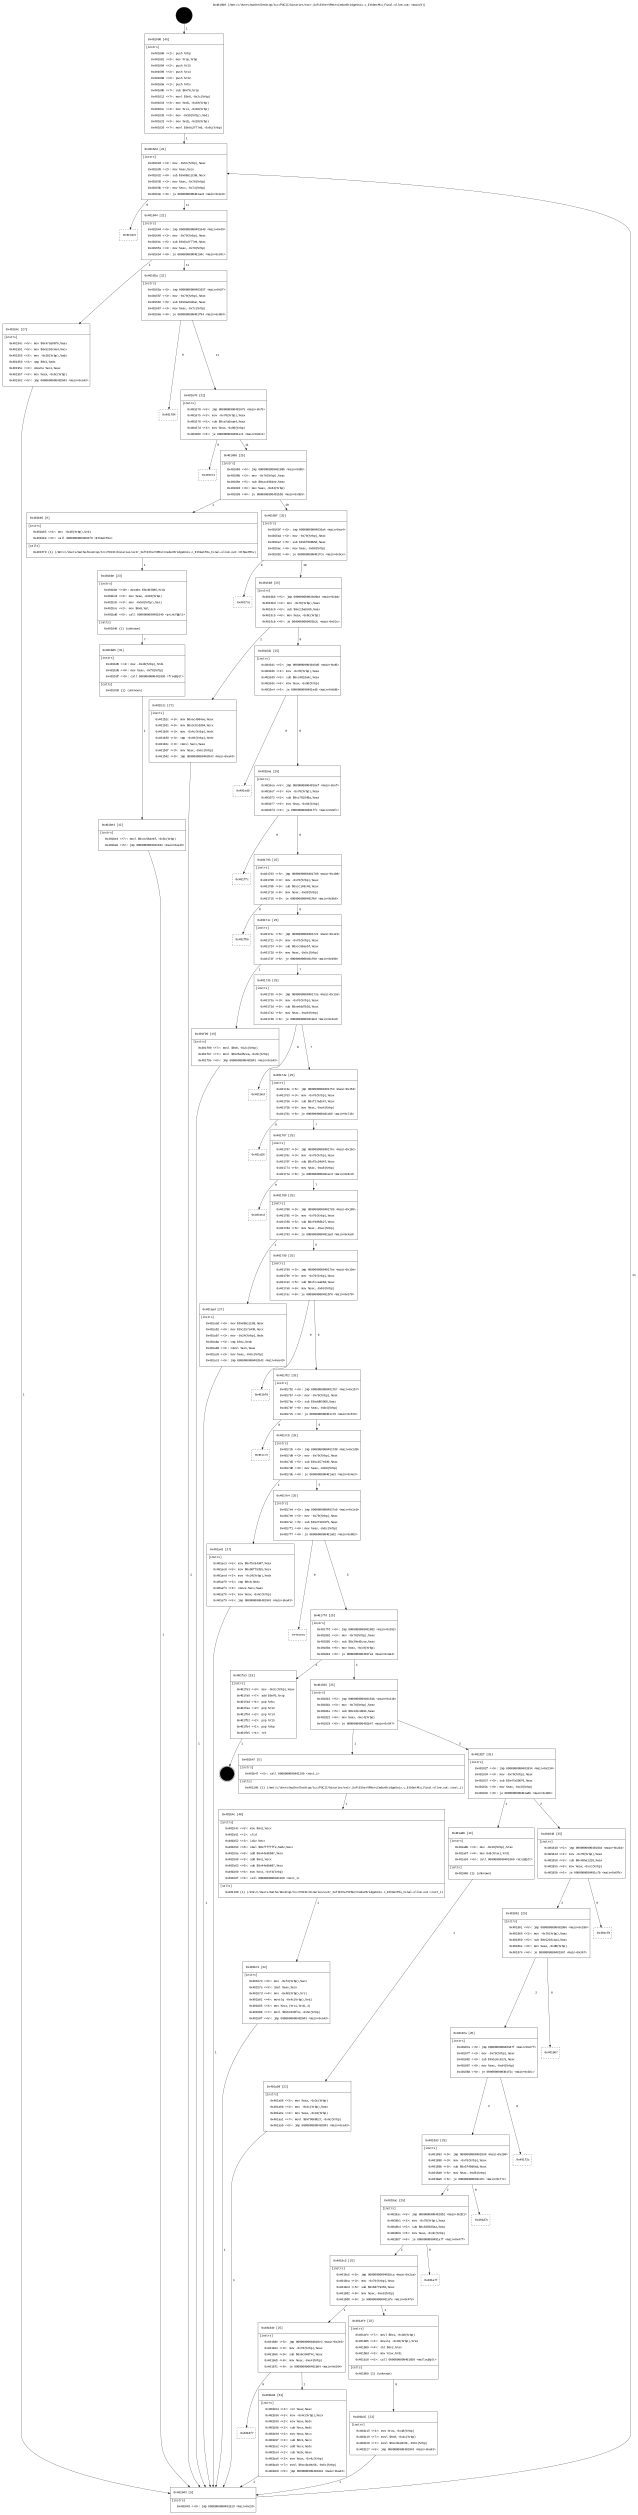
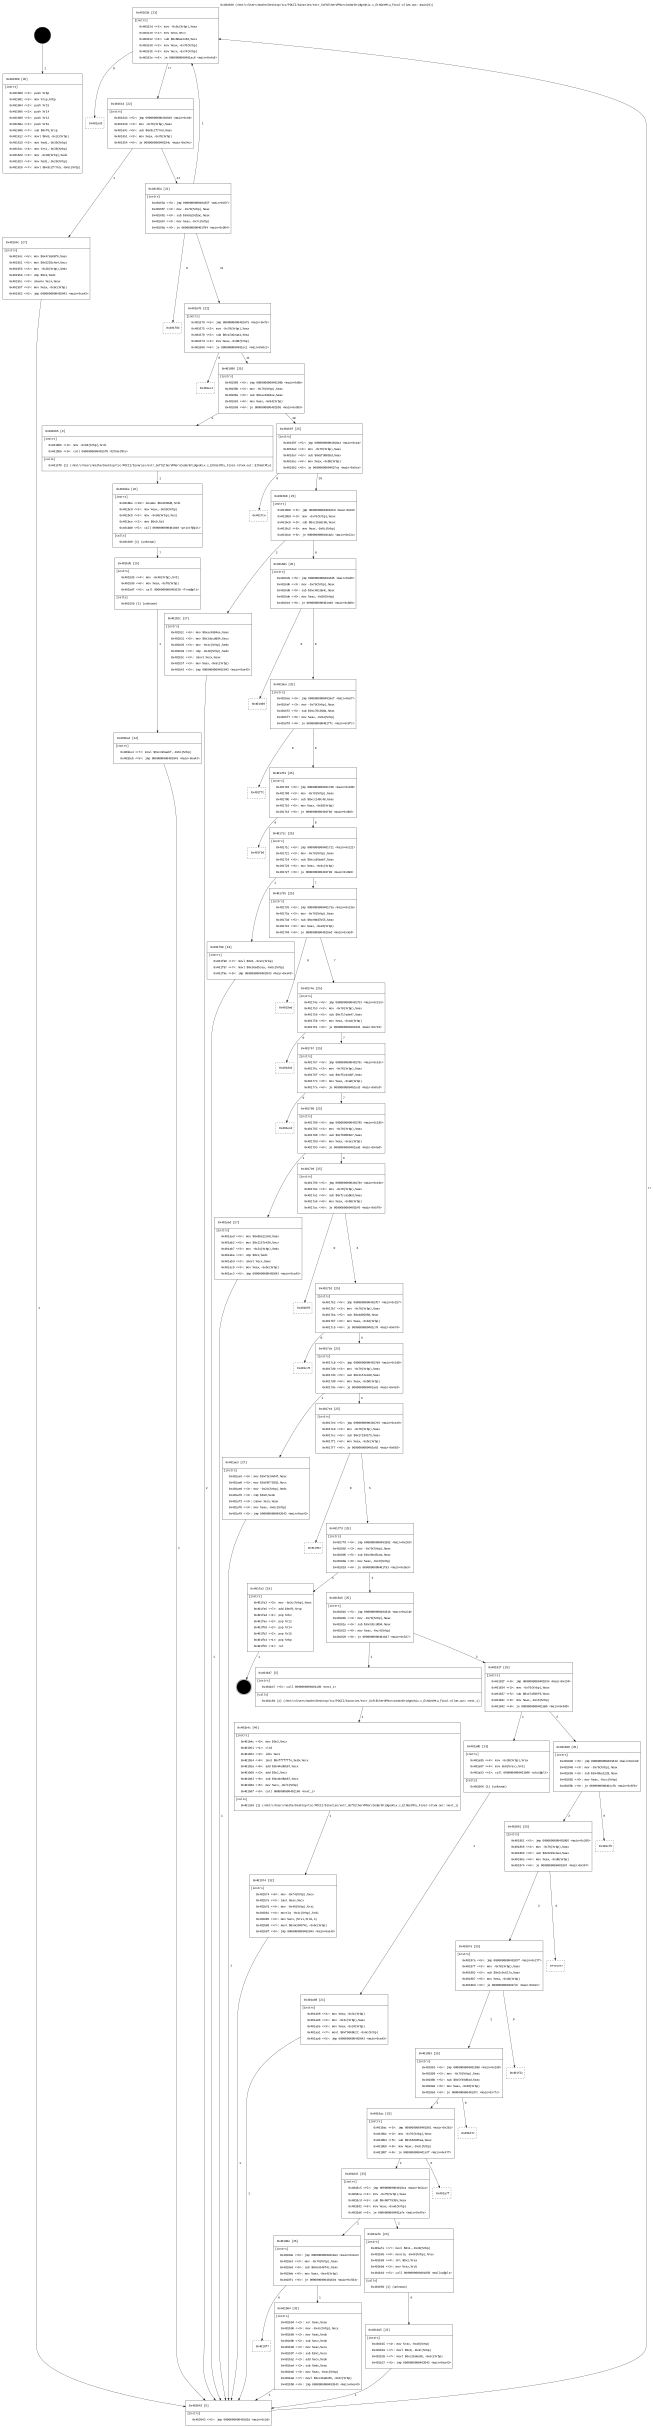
edge "0x401600 [45]" -> "0x40162d [23]": now "0x40165a [22]" -> "0x40162d [23]"
